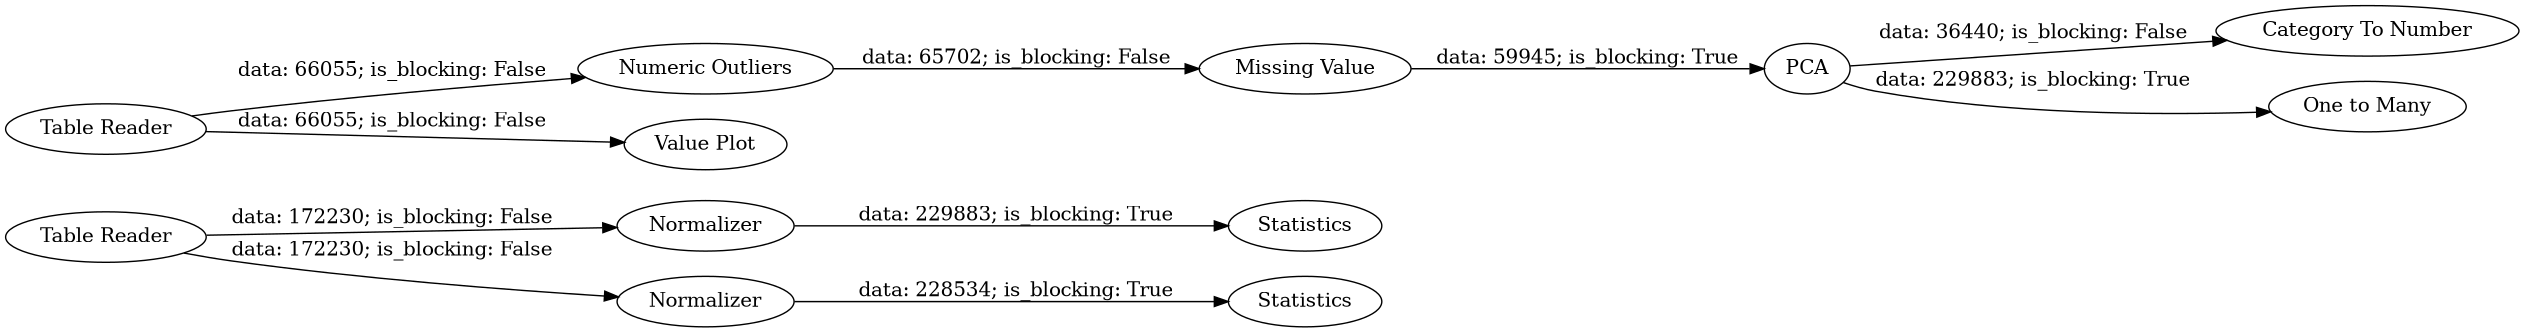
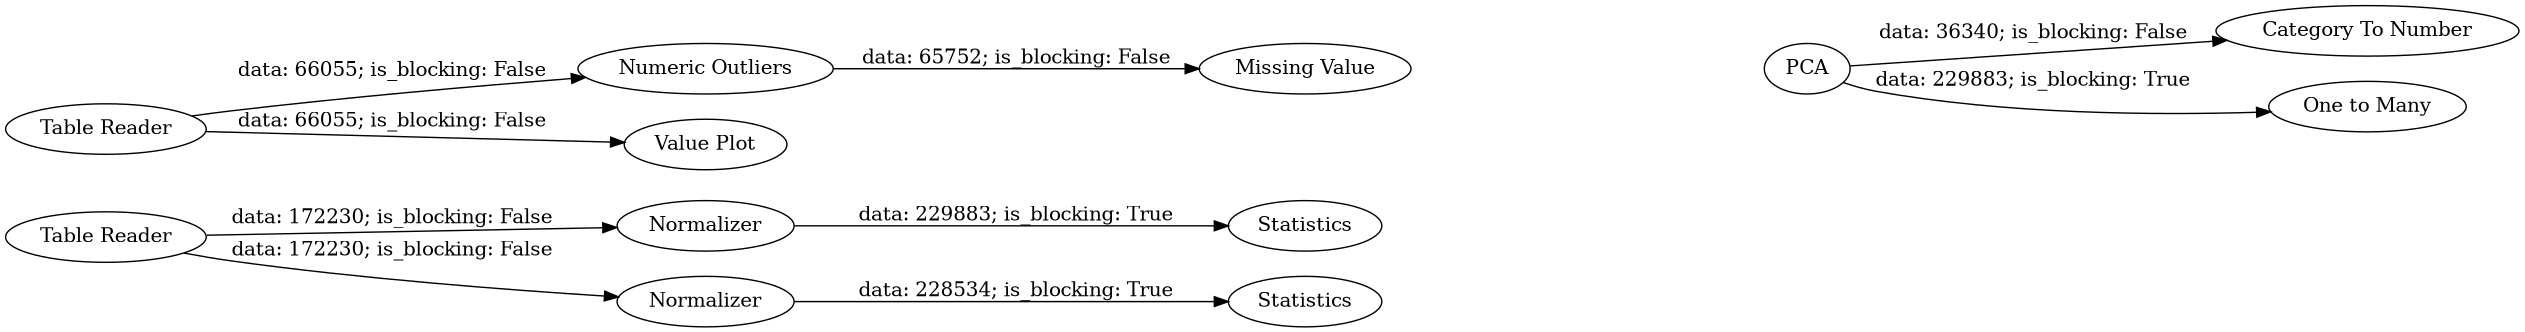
edge "PCA" -> "Category To Number": label "data: 36440; is_blocking: False" -> "data: 36340; is_blocking: False"
edge "Numeric Outliers" -> "Missing Value": label "data: 65702; is_blocking: False" -> "data: 65752; is_blocking: False"
edge "Missing Value" -> "PCA": removed, label "data: 59945; is_blocking: True"
